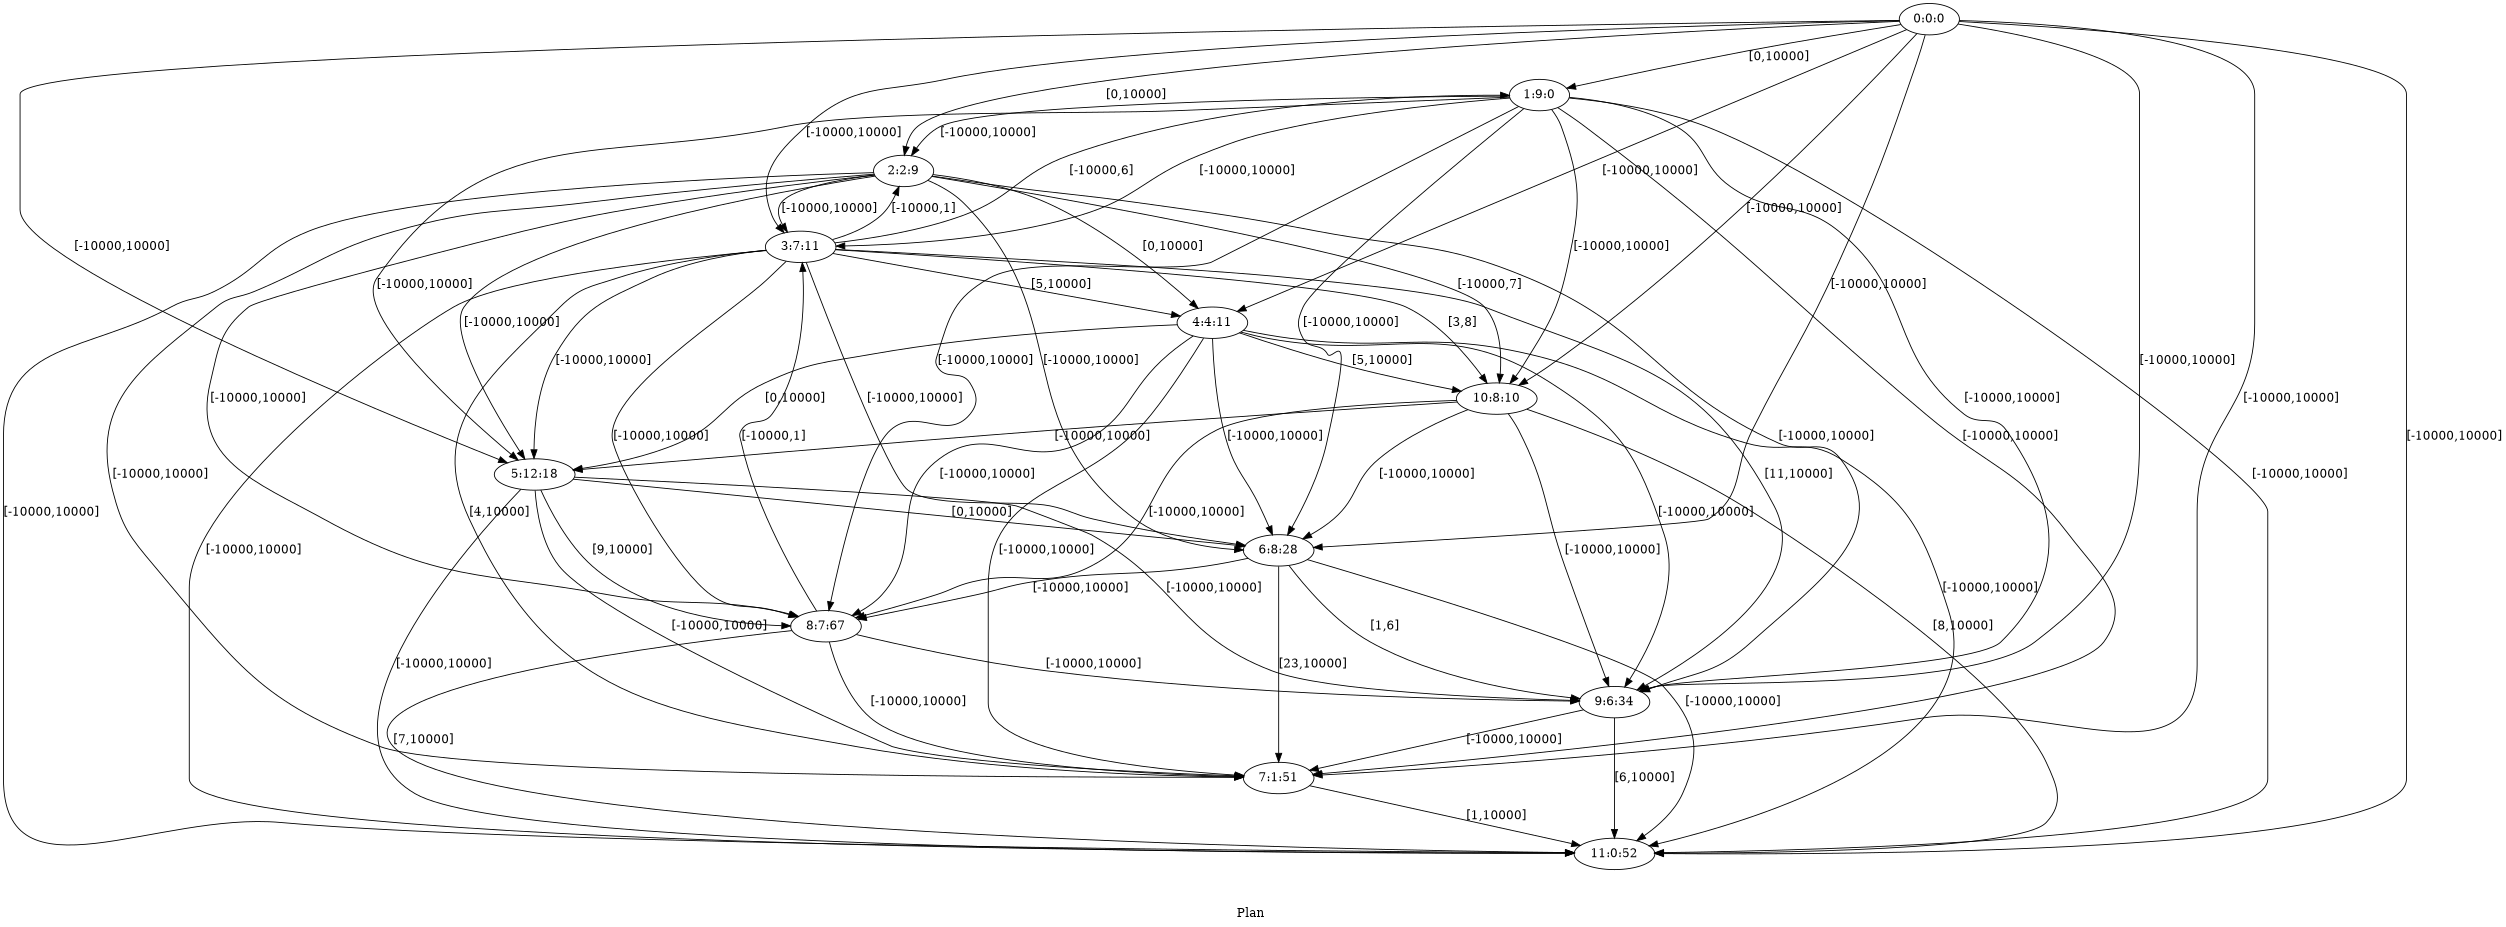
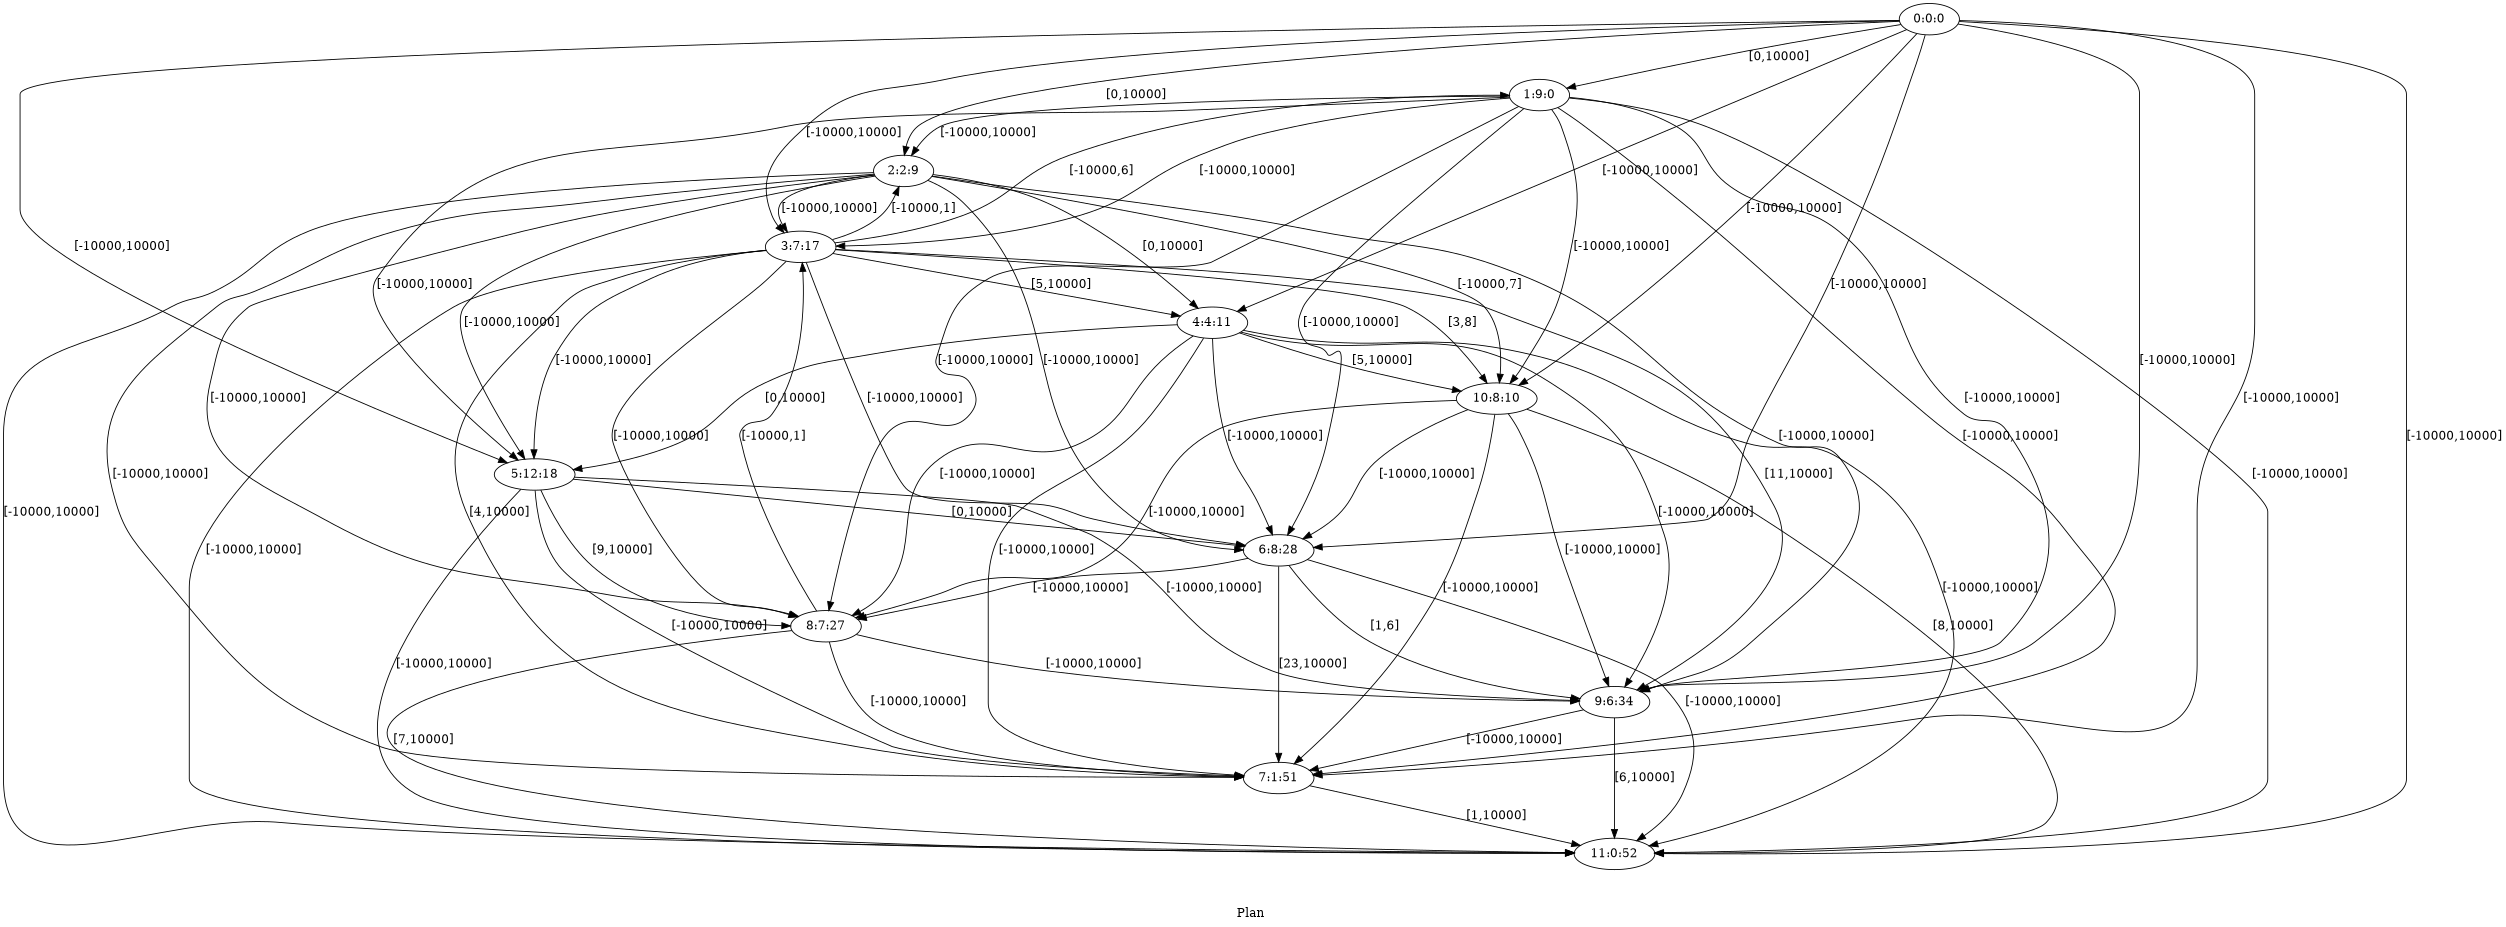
node "3:7:11": label "3:7:11" -> "3:7:17"
edge "10:8:10" -> "5:12:18": now "10:8:10" -> "7:1:51"
node "8:7:67": label "8:7:67" -> "8:7:27"
